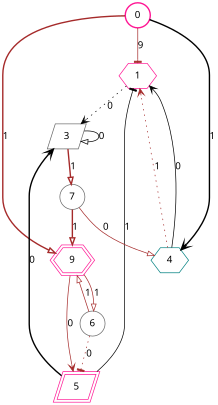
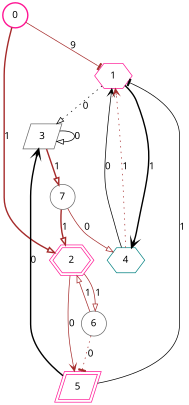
edge "1" -> "3": arrowhead vee -> onormal
edge "0" -> "4": now "1" -> "4"
node "9": label "9" -> "2"
